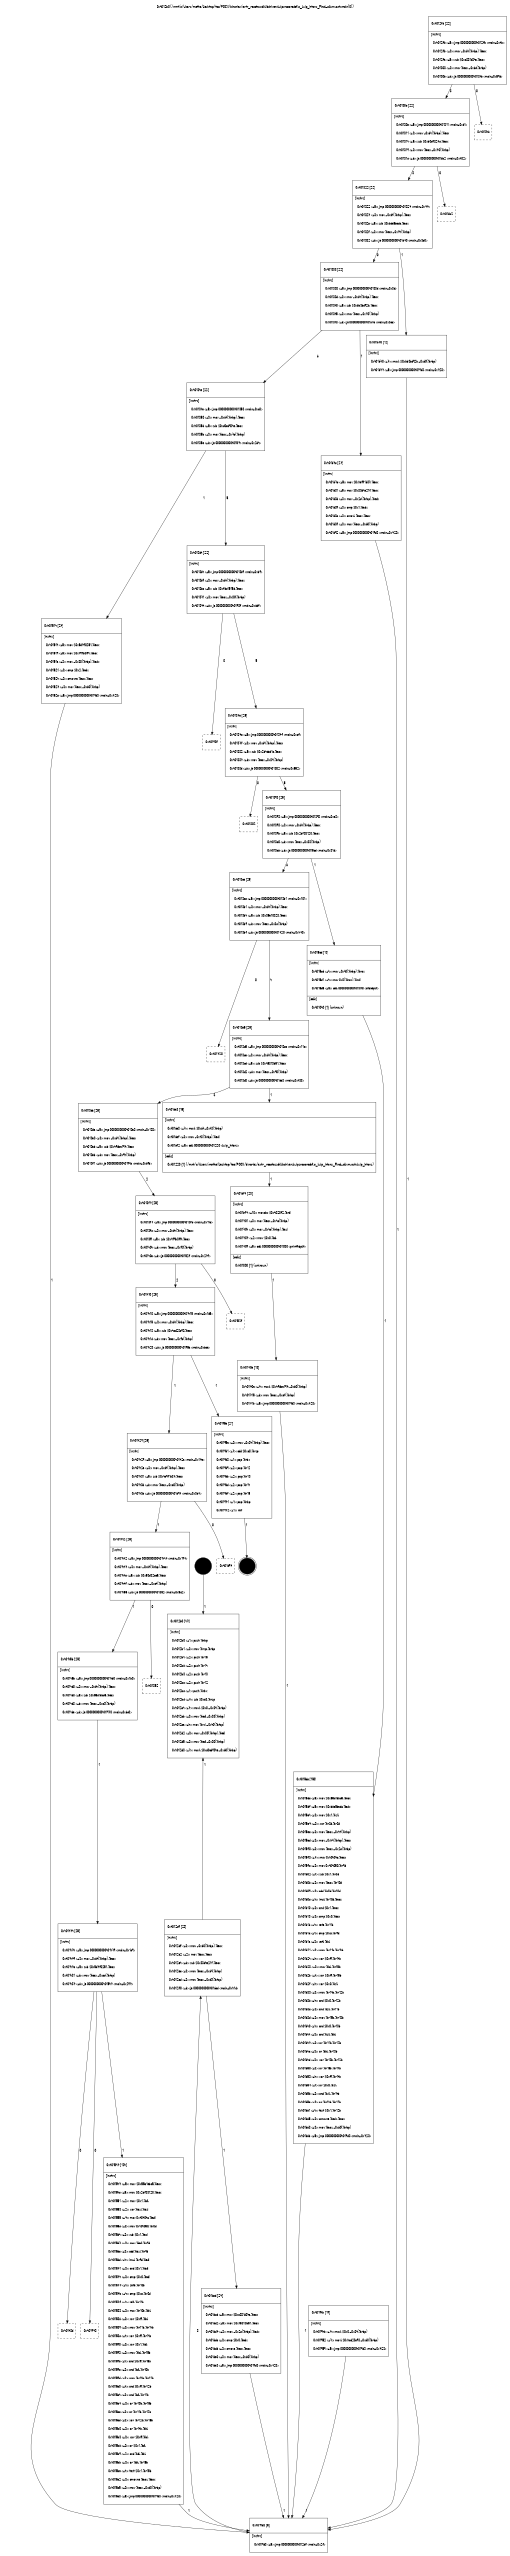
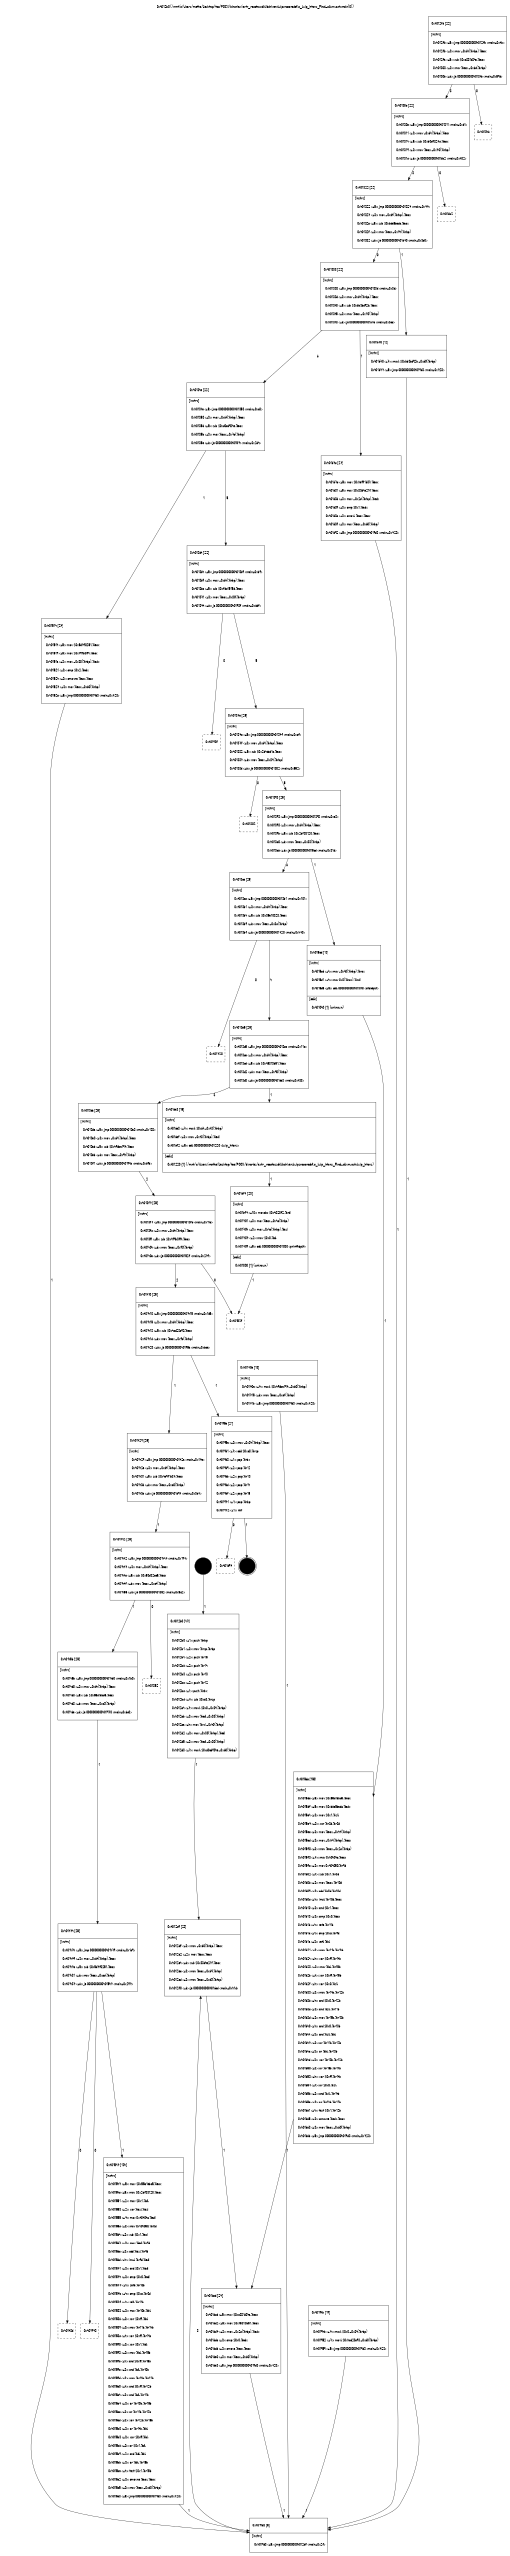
edge "0x4016f7 [23]" -> "0x40170e [18]": now "0x4016f7 [23]" -> "0x40152f"
edge "0x401429 [25]" -> "0x401697": now "0x40195e [21]" -> "0x401697"
edge "0x4012df [23]" -> "0x4012b0 [47]": reversed
edge "0x4015da [150]" -> "0x4019d3 [5]": now "0x4015da [150]" -> "0x4016cd [27]"
